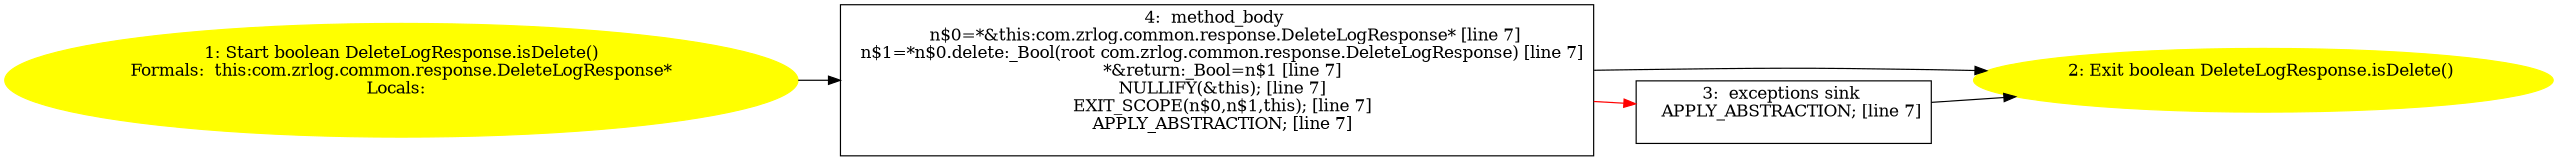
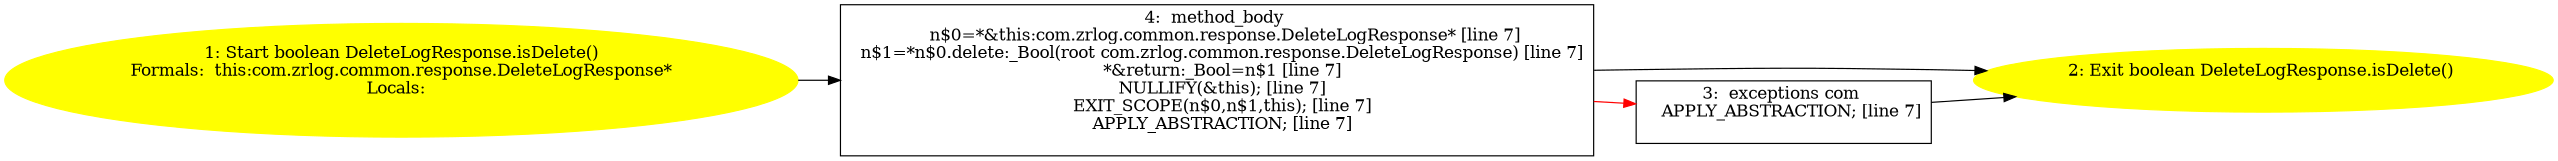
node "3:  exceptions sink APPLY_ABSTRACTION; [line 7]": label "3:  exceptions sink APPLY_ABSTRACTION; [line 7]" -> "3:  exceptions com APPLY_ABSTRACTION; [line 7]"
